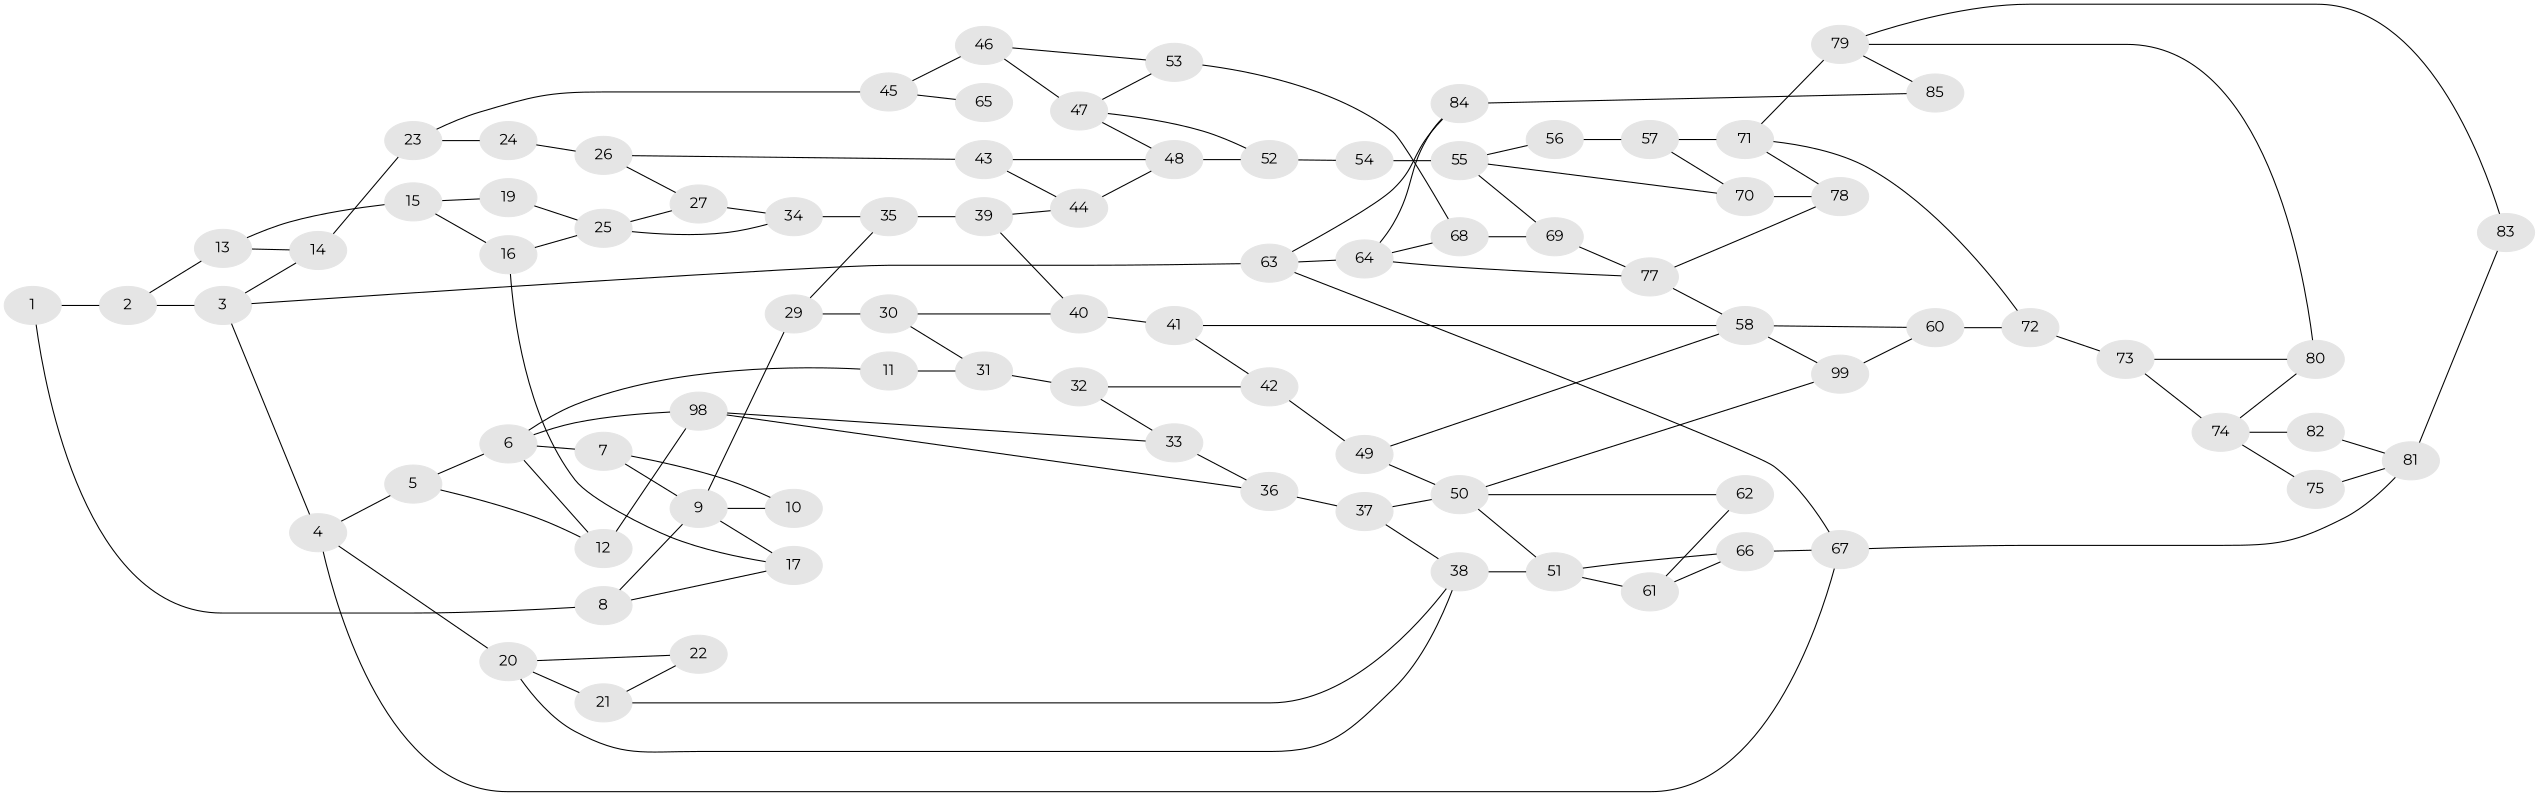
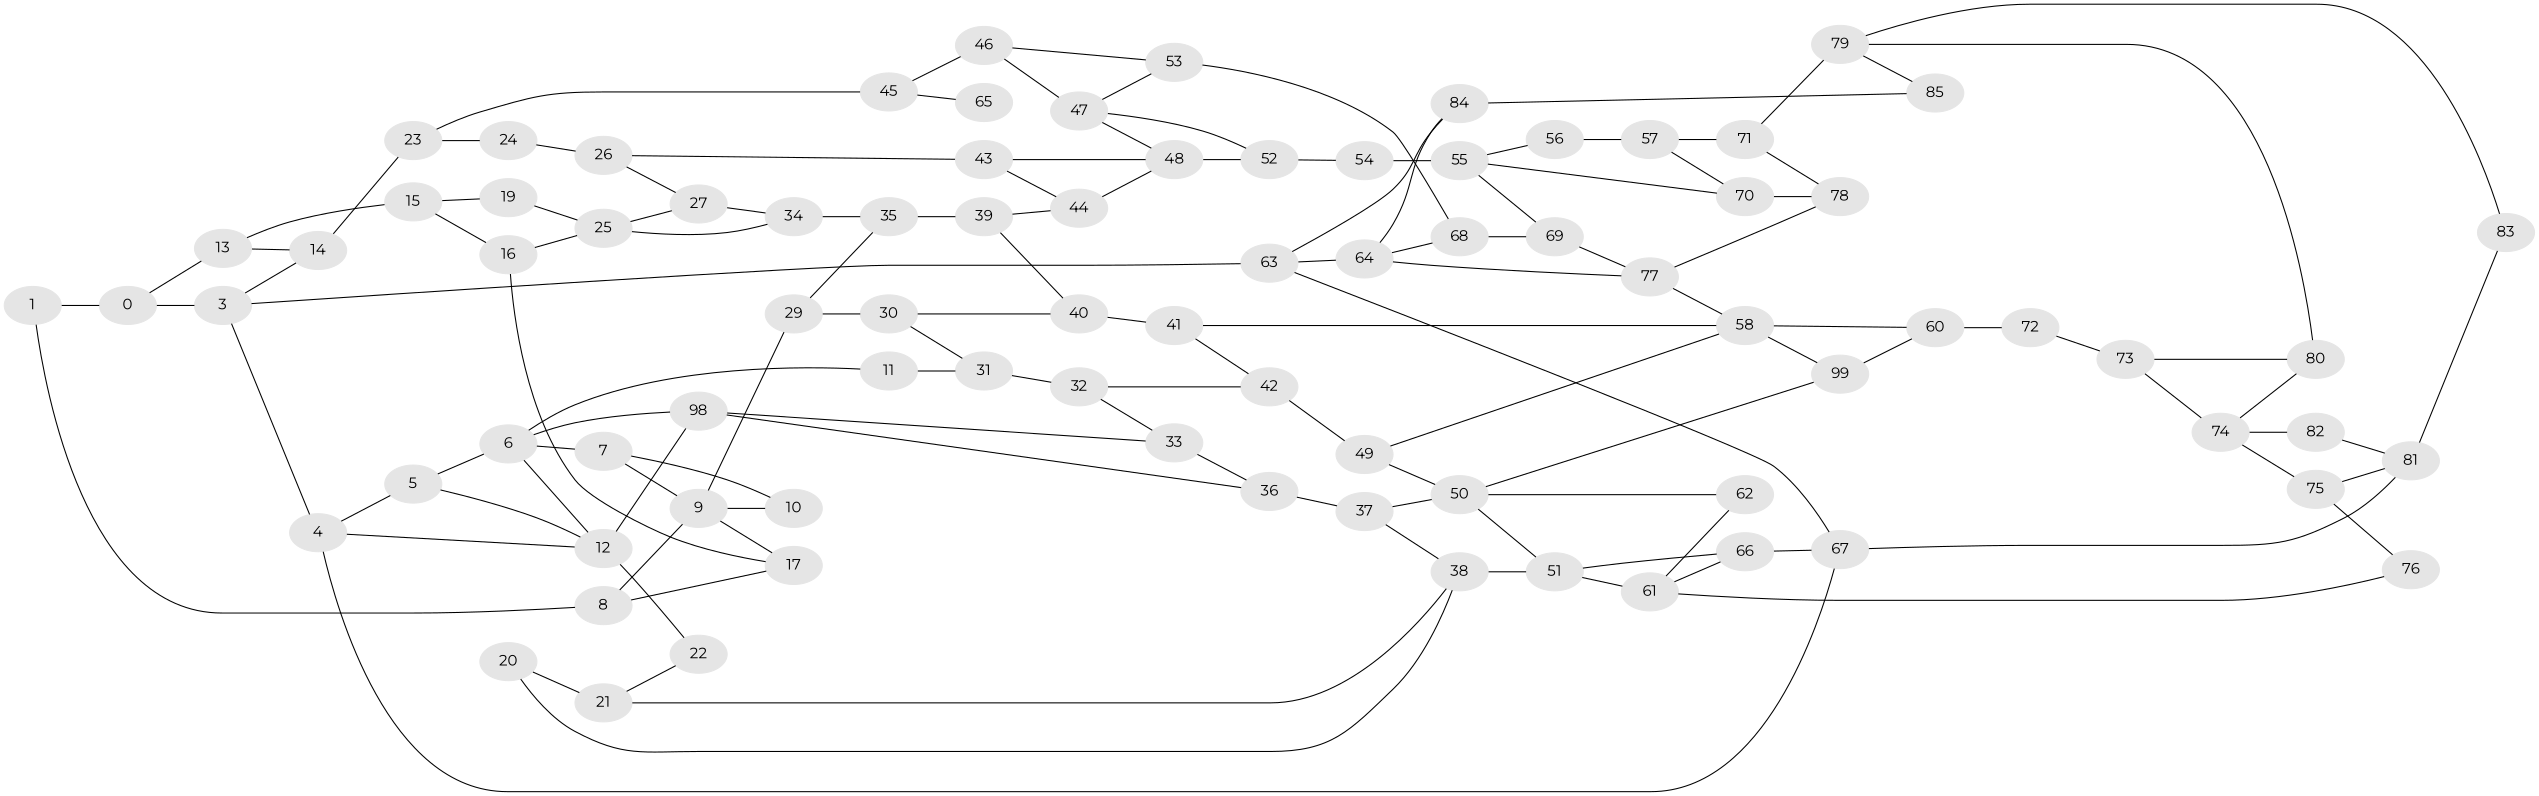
edge "71" -- "72": removed
node "2": label "2" -> "0"
node "76": added
edge "4" -- "20": now "4" -- "12"
edge "22" -- "20": now "22" -- "12"
